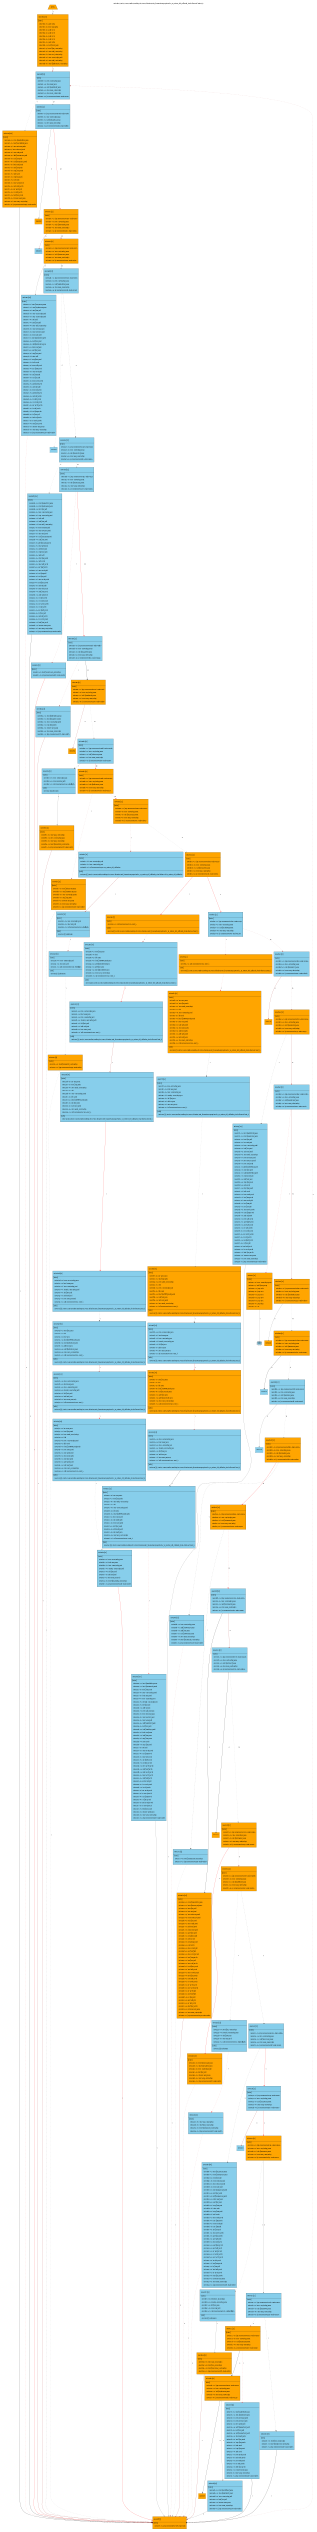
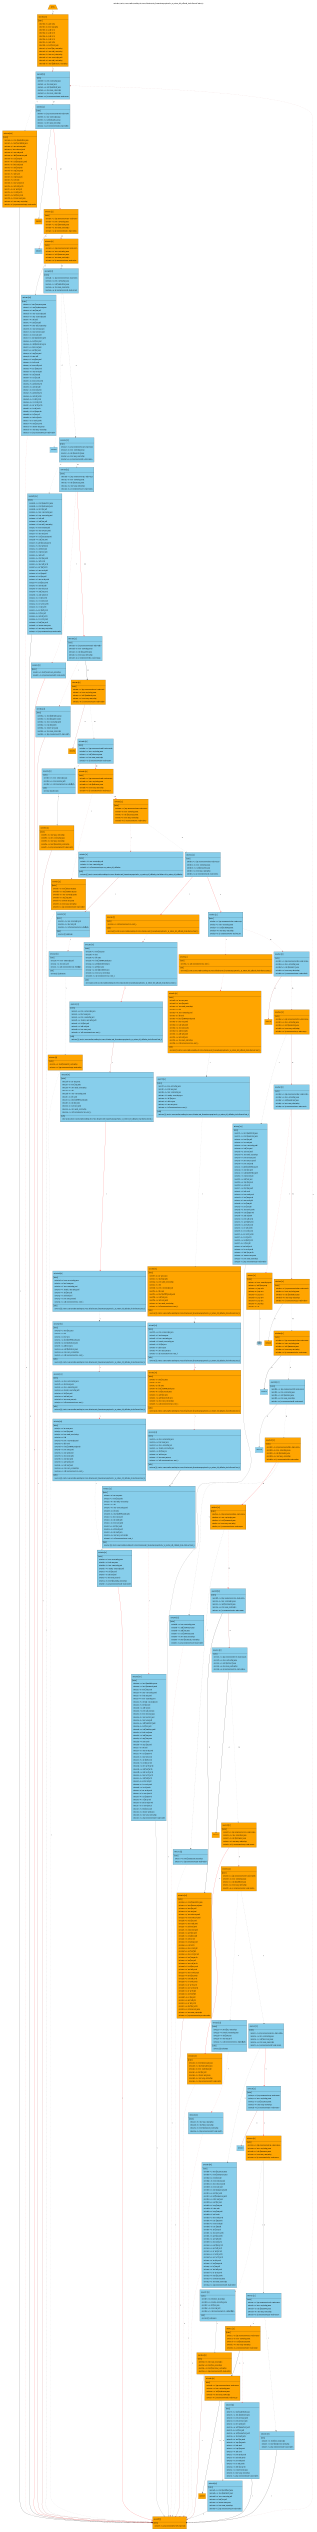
node "0x401b03 [25]": fillcolor orange -> skyblue
